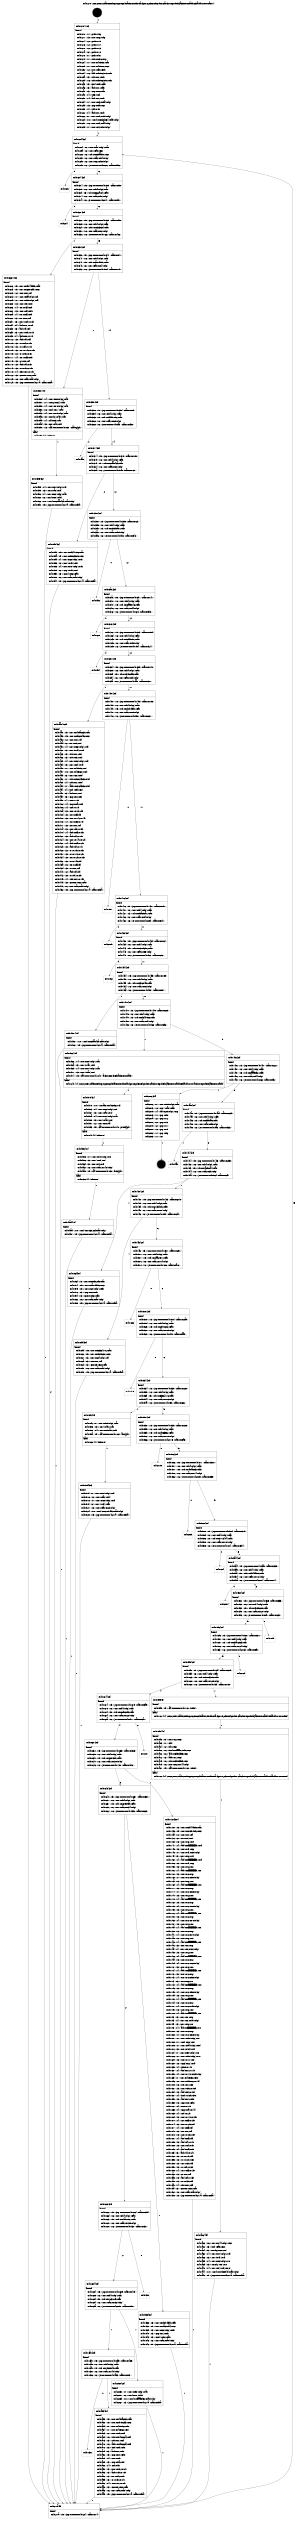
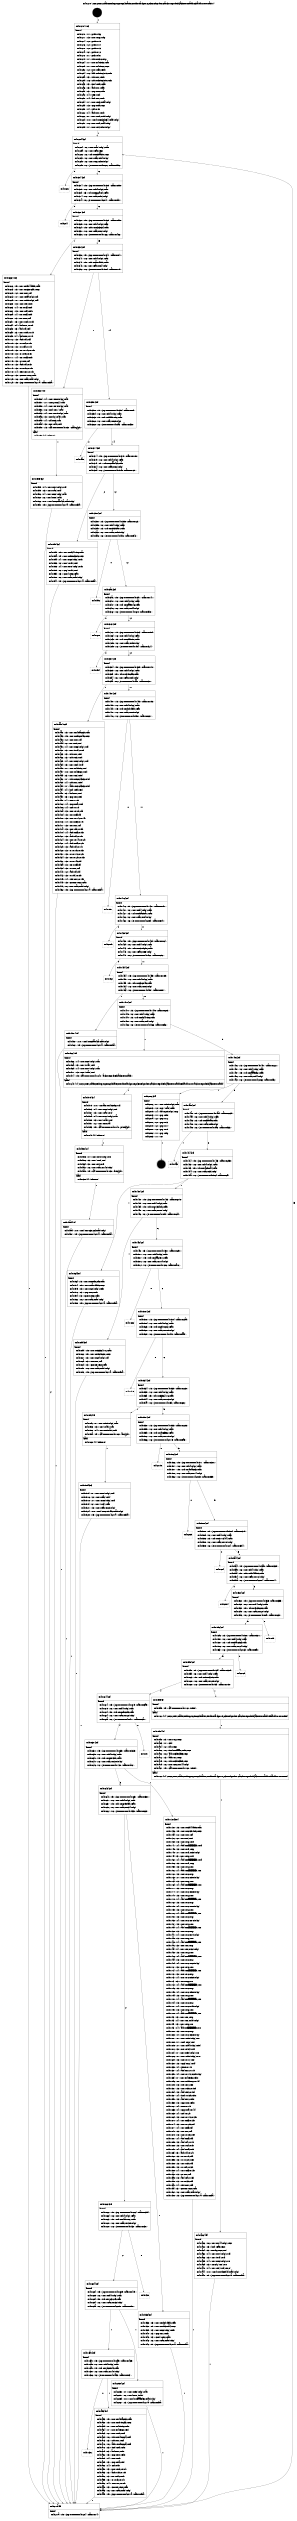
edge "0x4015c0 [28]" -> "0x4015a4 [28]": reversed
